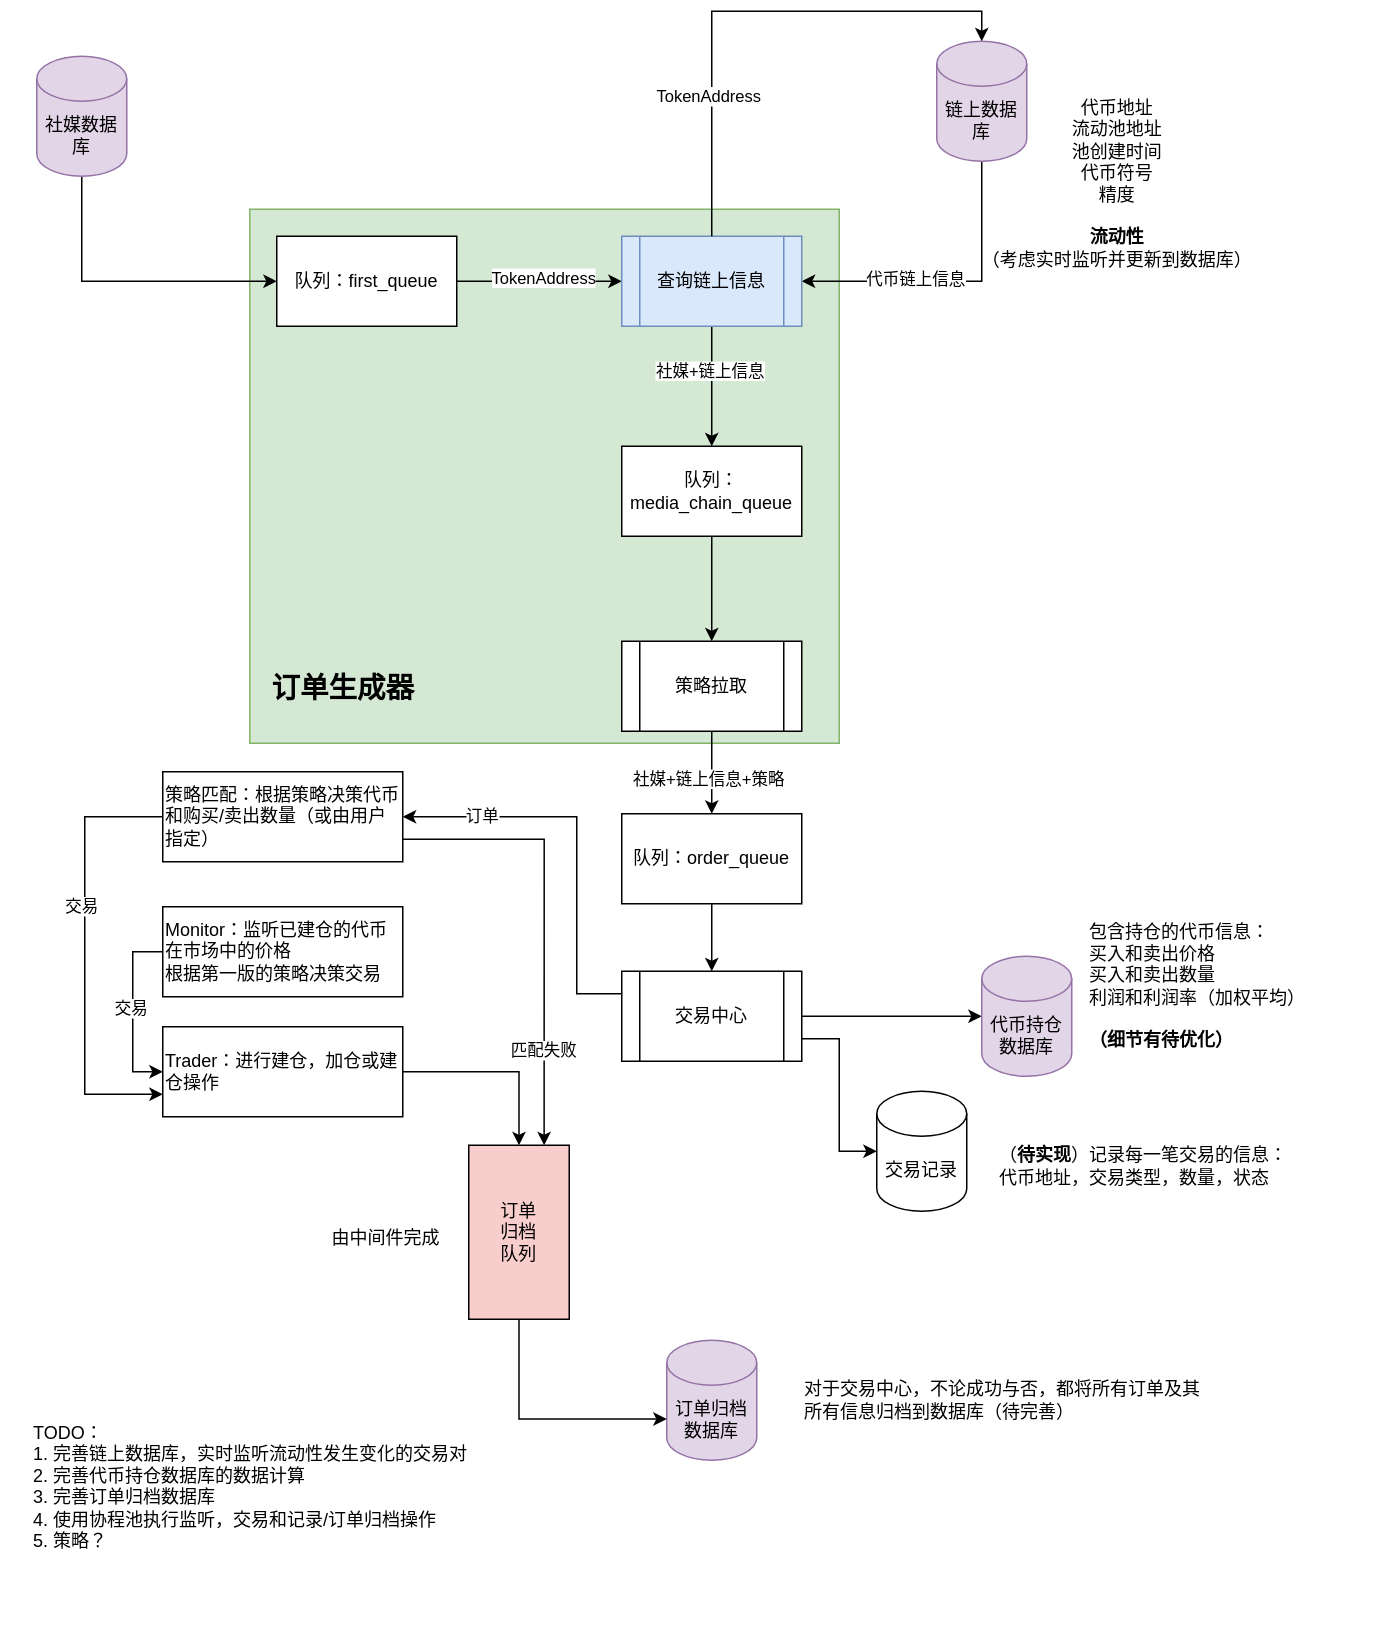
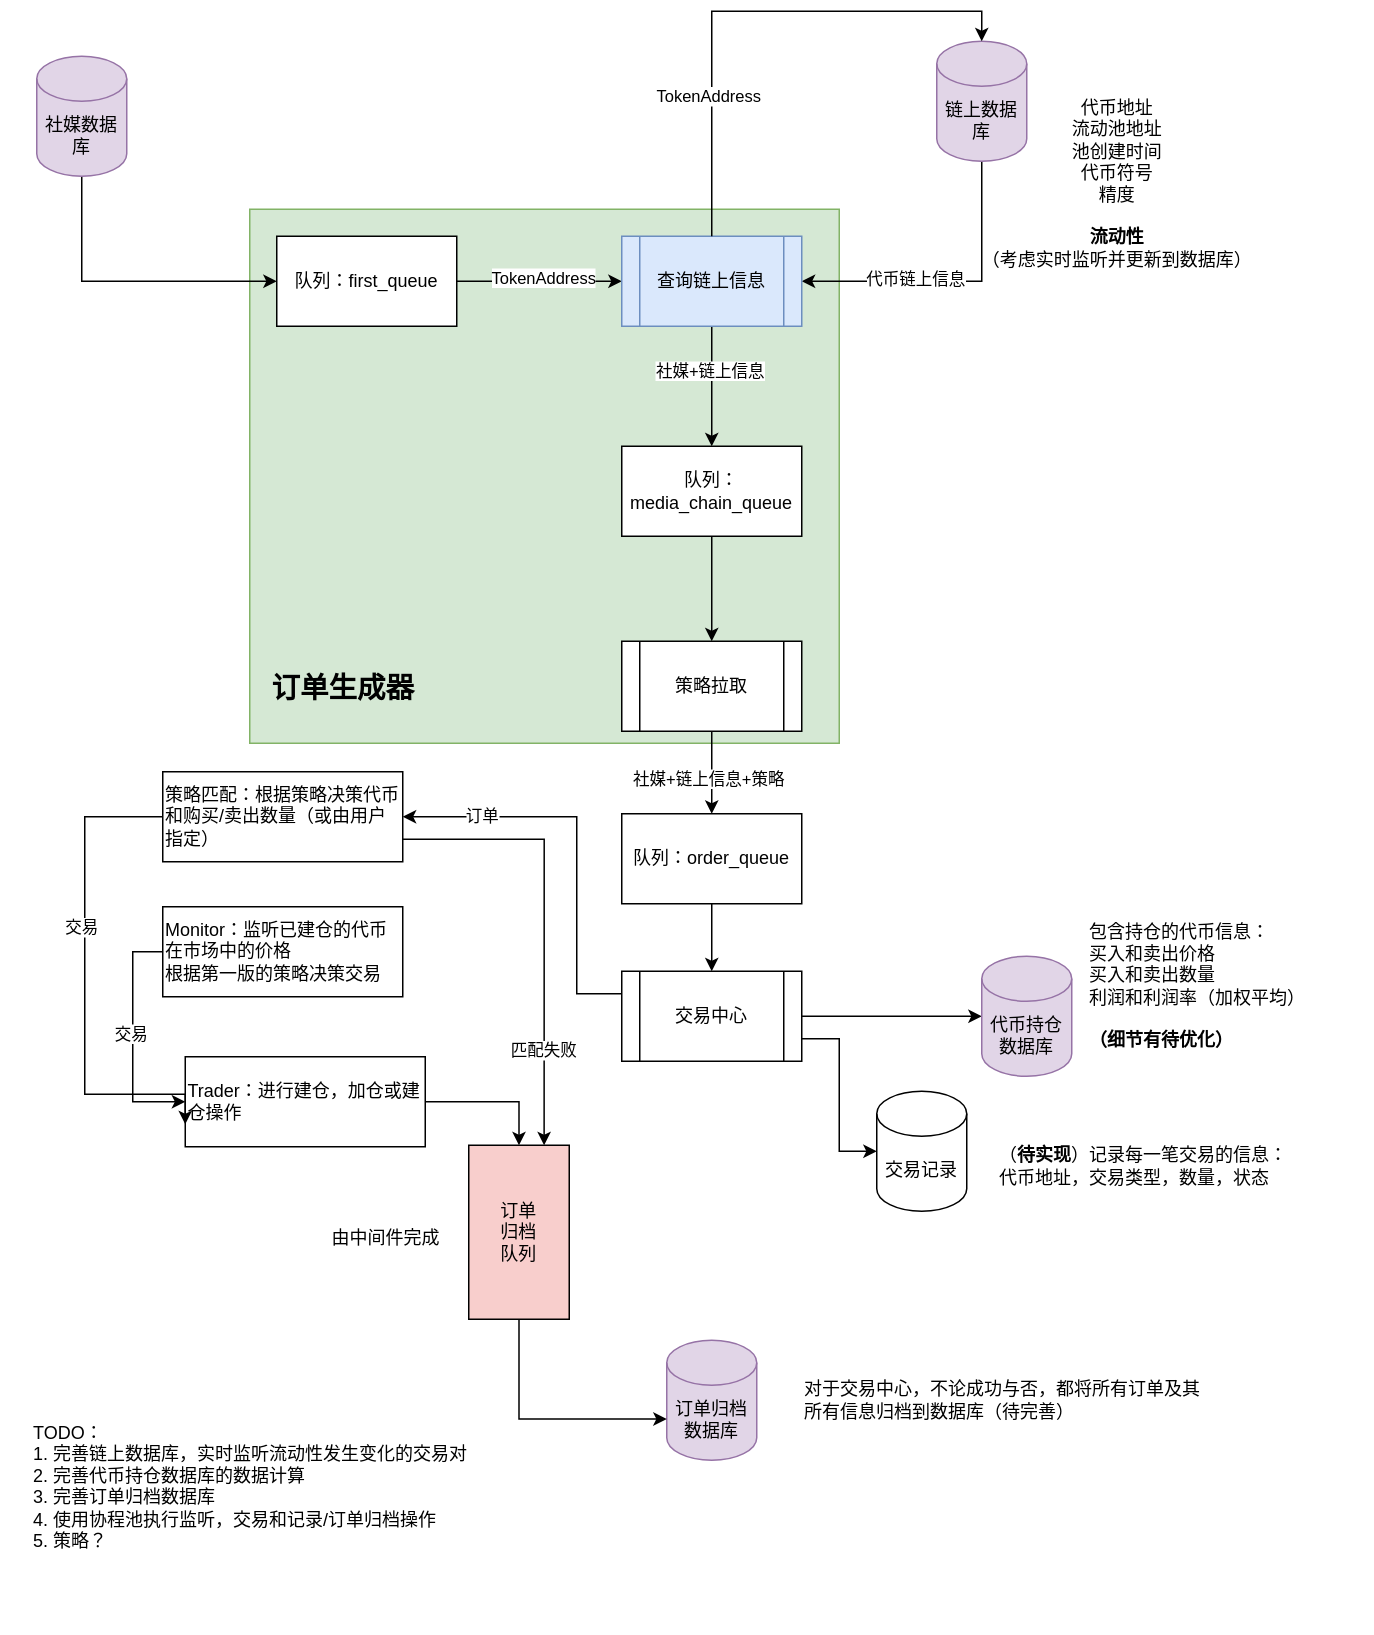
node "Trader：进行建仓，加仓或建仓操作": moved (283, 1072) -> (305, 1102)
